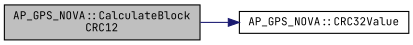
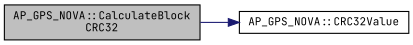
node "AP_GPS_NOVA::CalculateBlock CRC12": label "AP_GPS_NOVA::CalculateBlock CRC12" -> "AP_GPS_NOVA::CalculateBlock CRC32"
